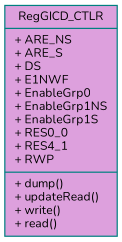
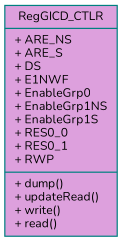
node "RegGICD_CTLR": text "+ RES4_1" -> "+ RES0_1"
